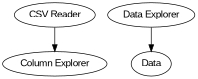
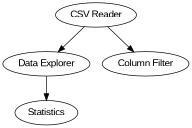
edge "CSV Reader" -> "Data Explorer": added
node "Column Explorer": label "Column Explorer" -> "Column Filter"
node "Data": label "Data" -> "Statistics"
